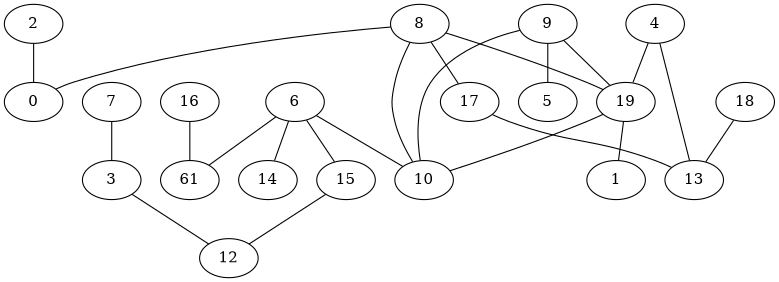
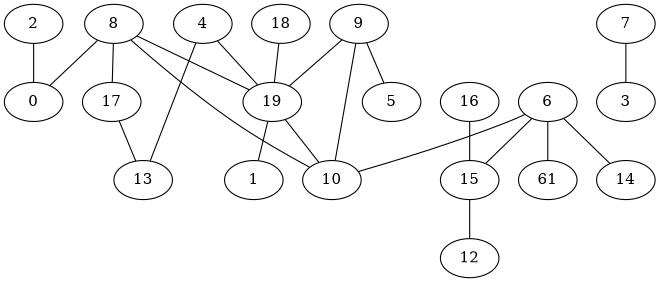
edge "16" -- "61": now "16" -- "15"
edge "18" -- "13": now "18" -- "19"
edge "3" -- "12": removed
